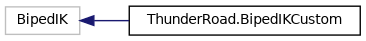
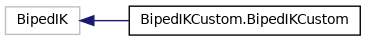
node "ThunderRoad.BipedIKCustom": label "ThunderRoad.BipedIKCustom" -> "BipedIKCustom.BipedIKCustom"
